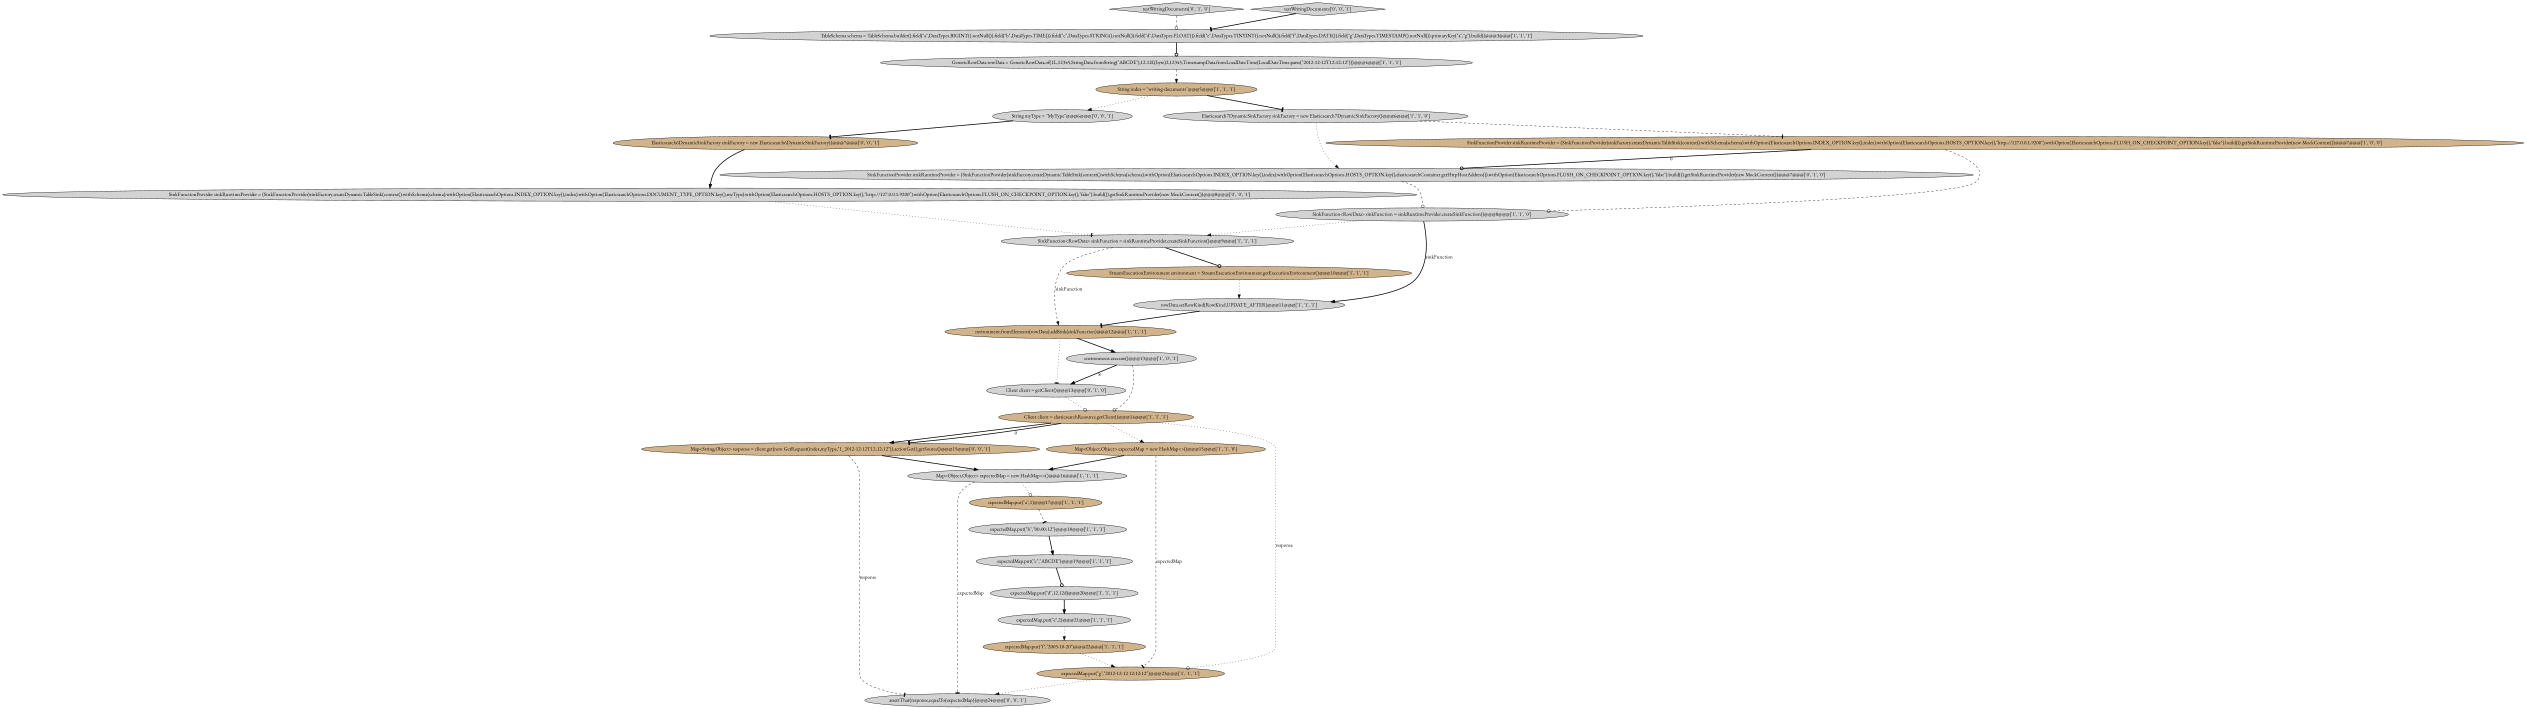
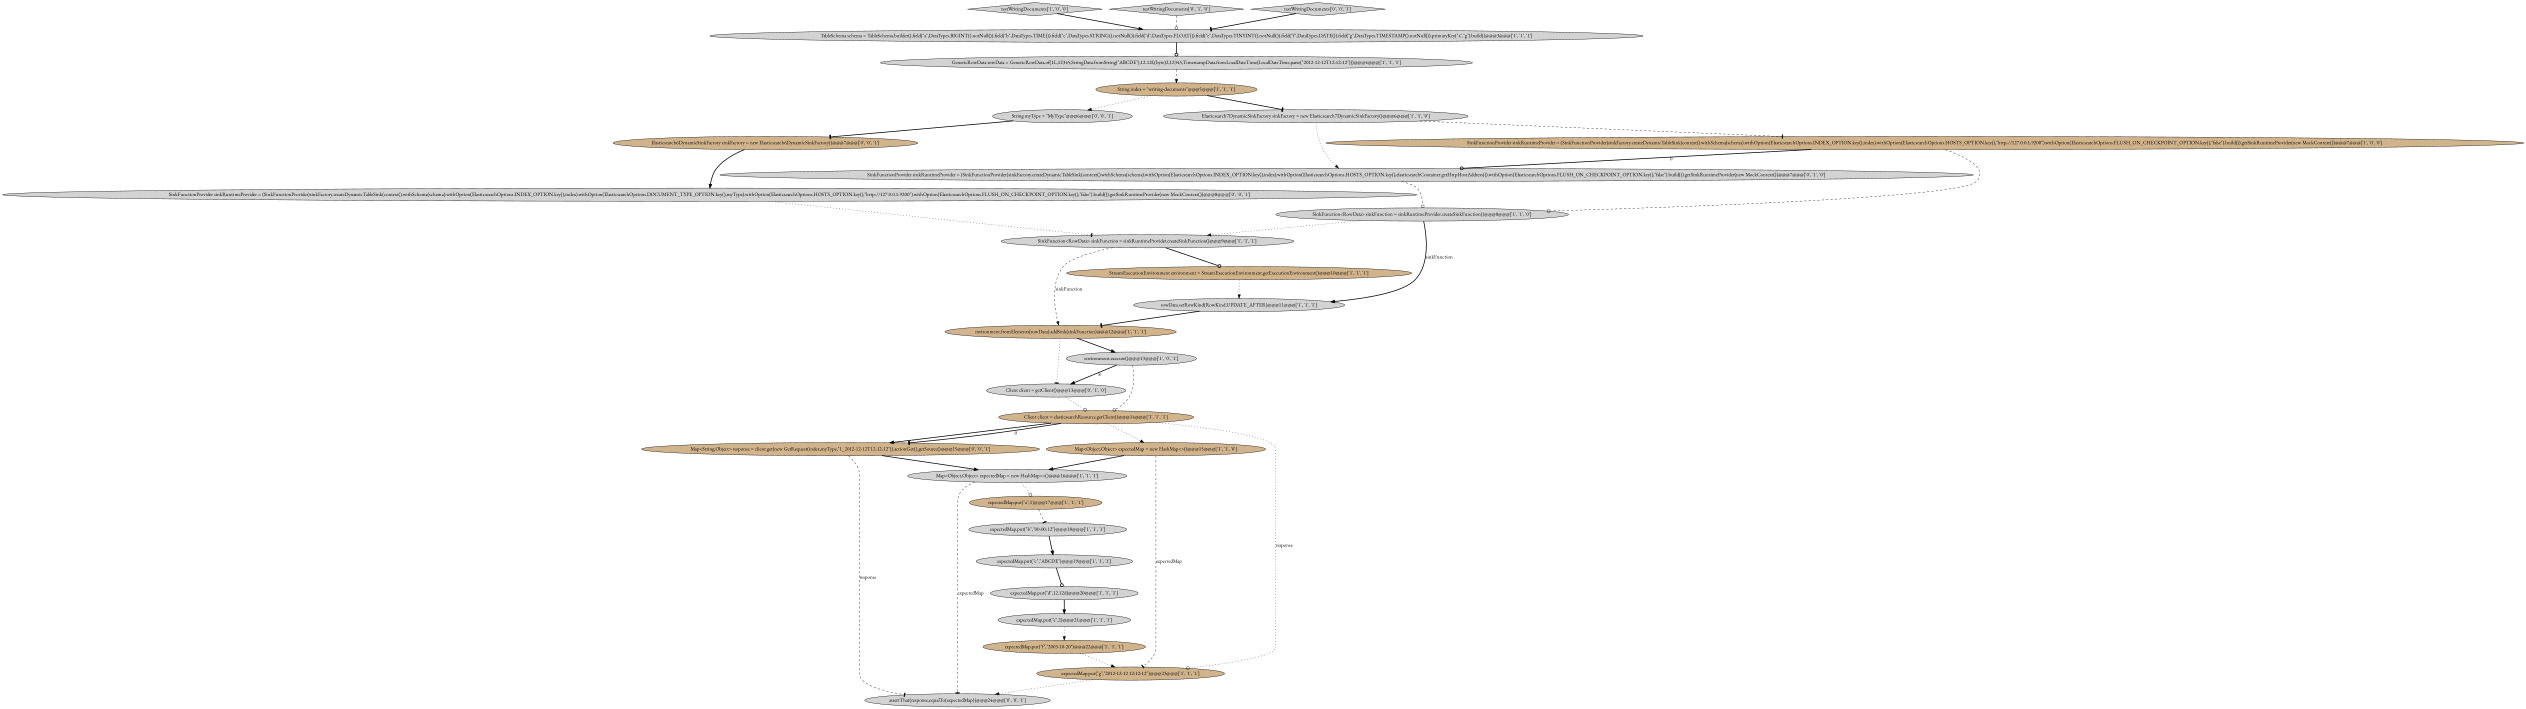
node "testWritingDocuments['1', '0', '0']": added
